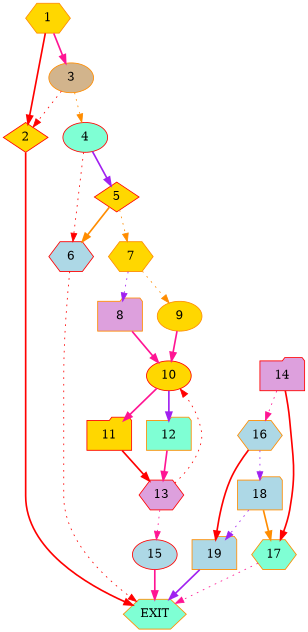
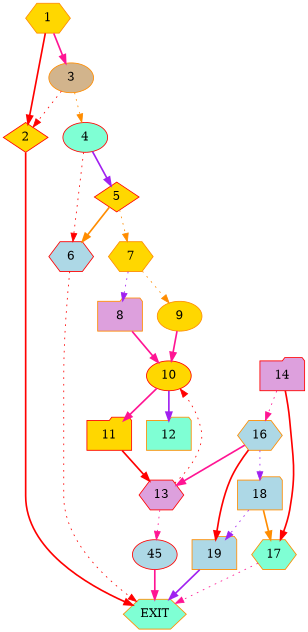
edge "12" -> "13": now "16" -> "13"
node "15": label "15" -> "45"
